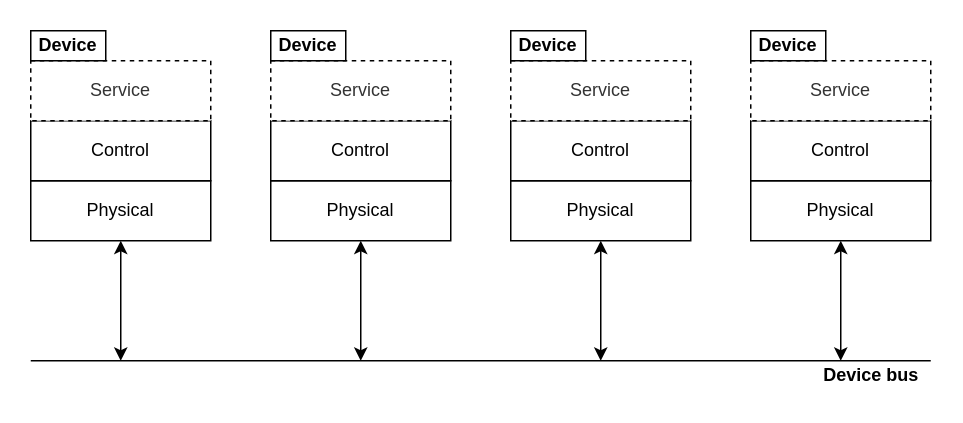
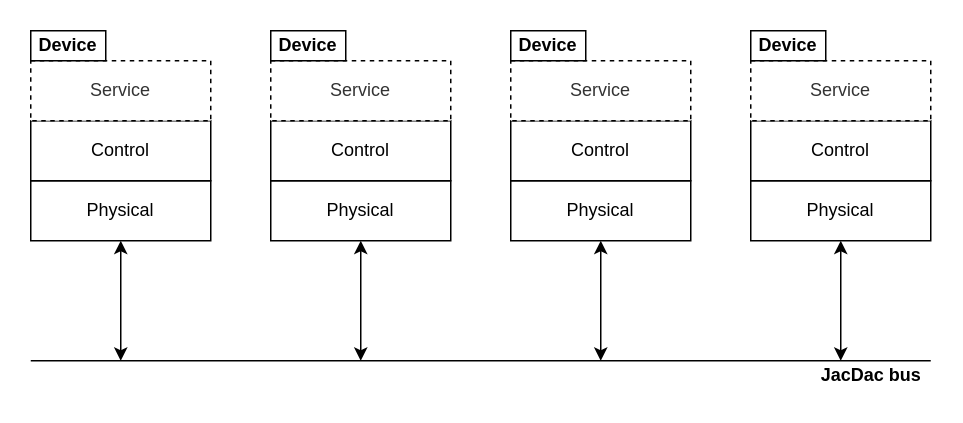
node "Device bus": label "Device bus" -> "JacDac bus"
